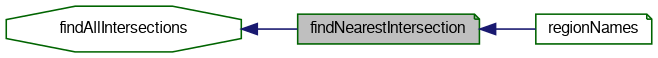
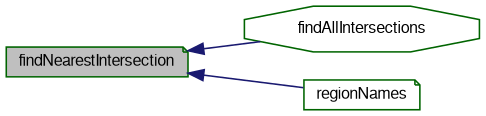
edge "findNearestIntersection" -> "findAllIntersections": reversed
